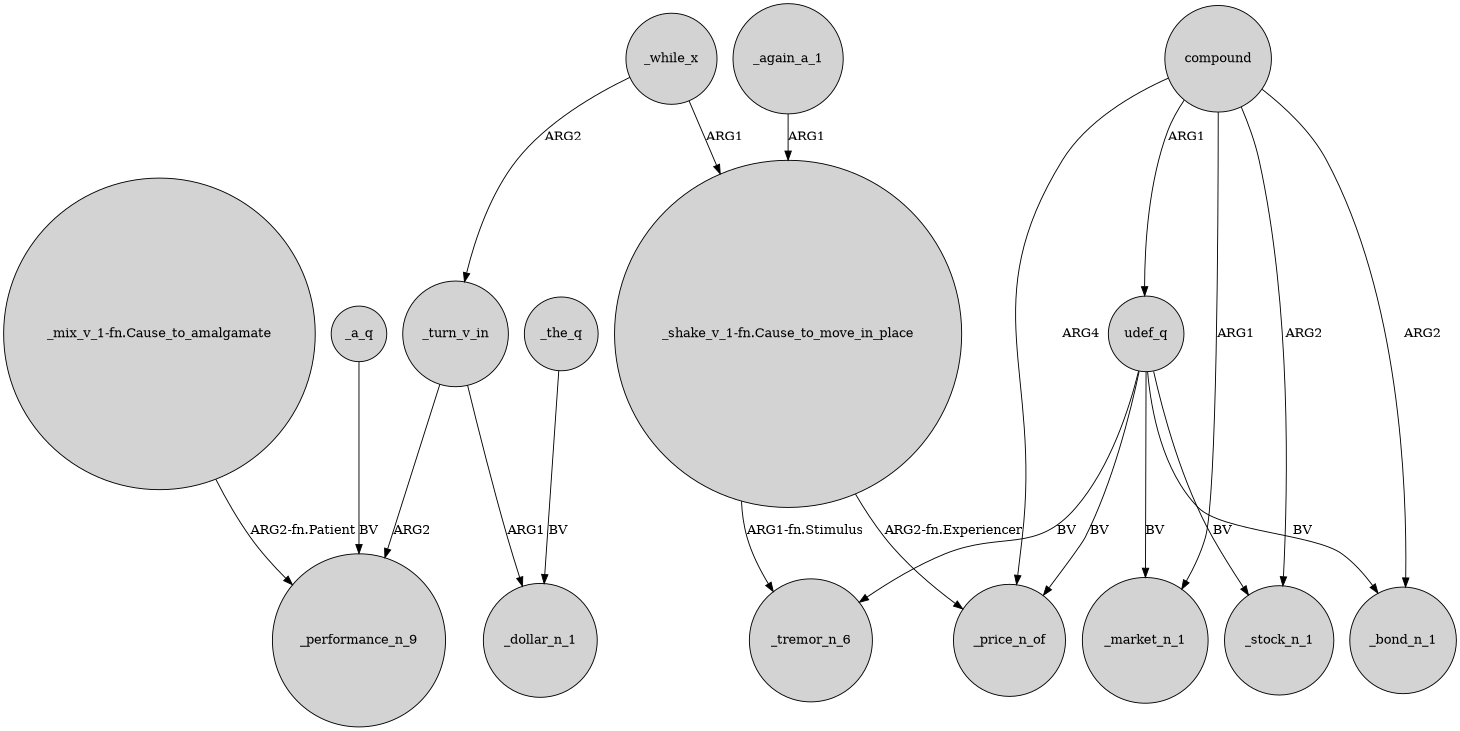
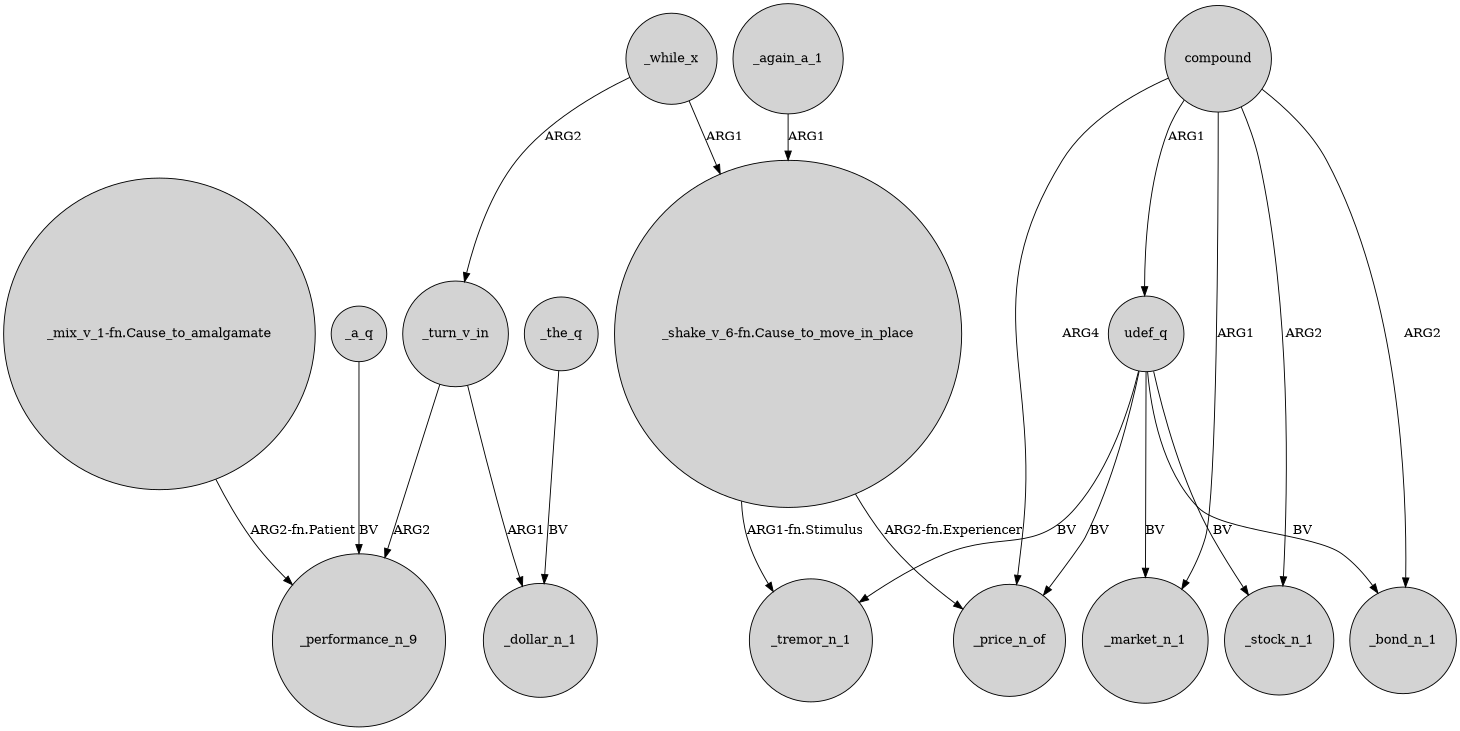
node "_shake_v_1-fn.Cause_to_move_in_place": label "_shake_v_1-fn.Cause_to_move_in_place" -> "_shake_v_6-fn.Cause_to_move_in_place"
node "_tremor_n_6": label "_tremor_n_6" -> "_tremor_n_1"
